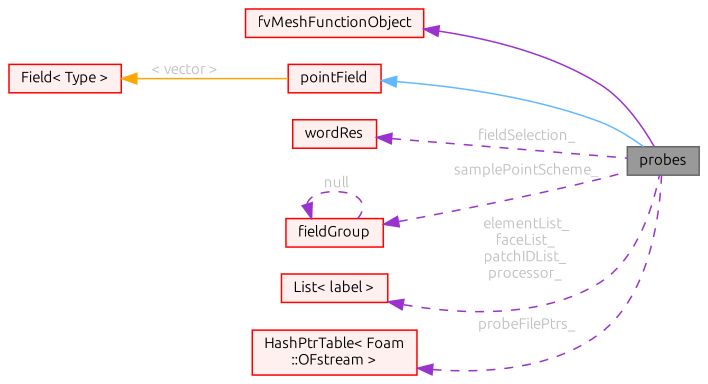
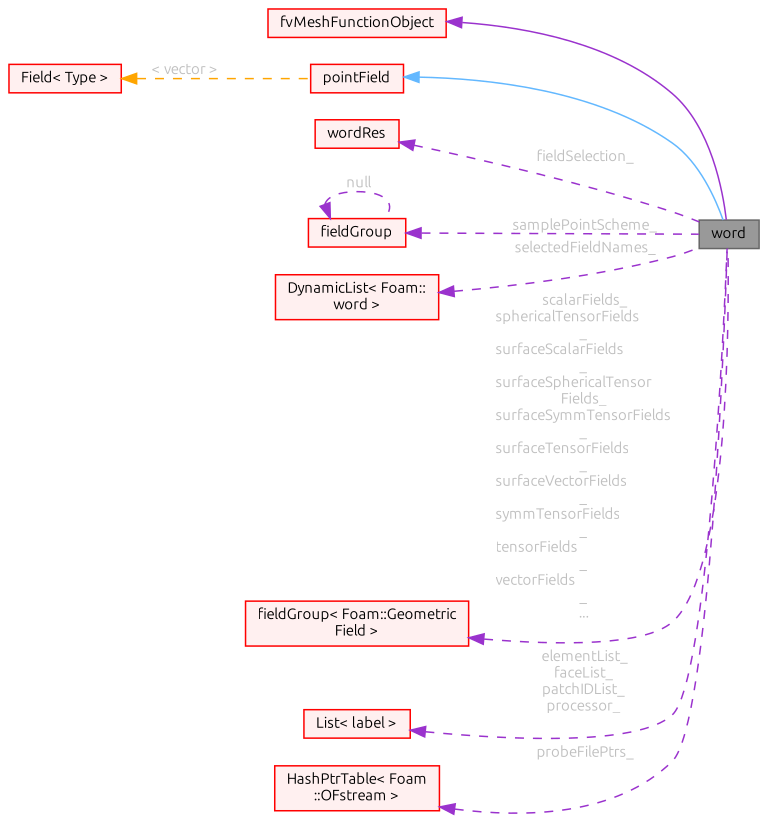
edge "pointField" -> "Field< Type >": style solid -> dashed
node "probes": label "probes" -> "word"
node "DynamicList< Foam:: word >": added
node "fieldGroup< Foam::Geometric Field >": added
